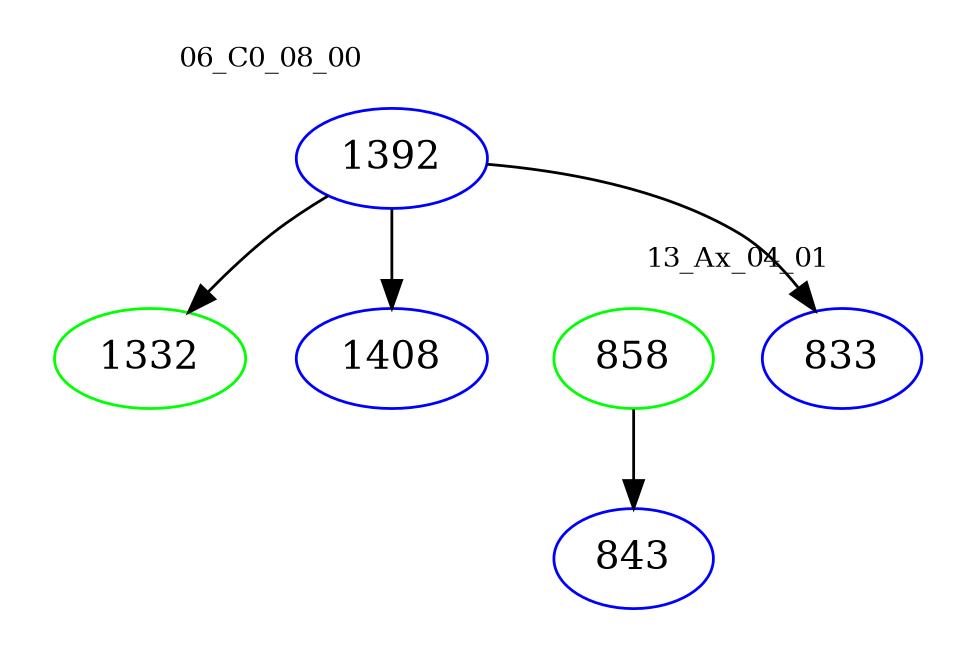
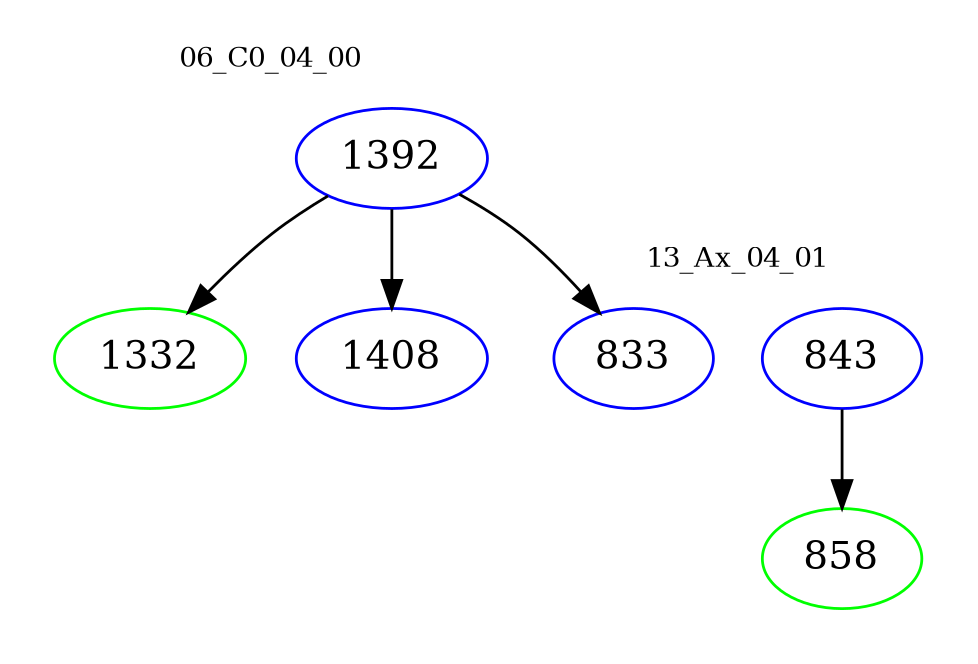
cluster "06_C0_08_00": label "06_C0_08_00" -> "06_C0_04_00"
edge "858" -> "843": reversed
